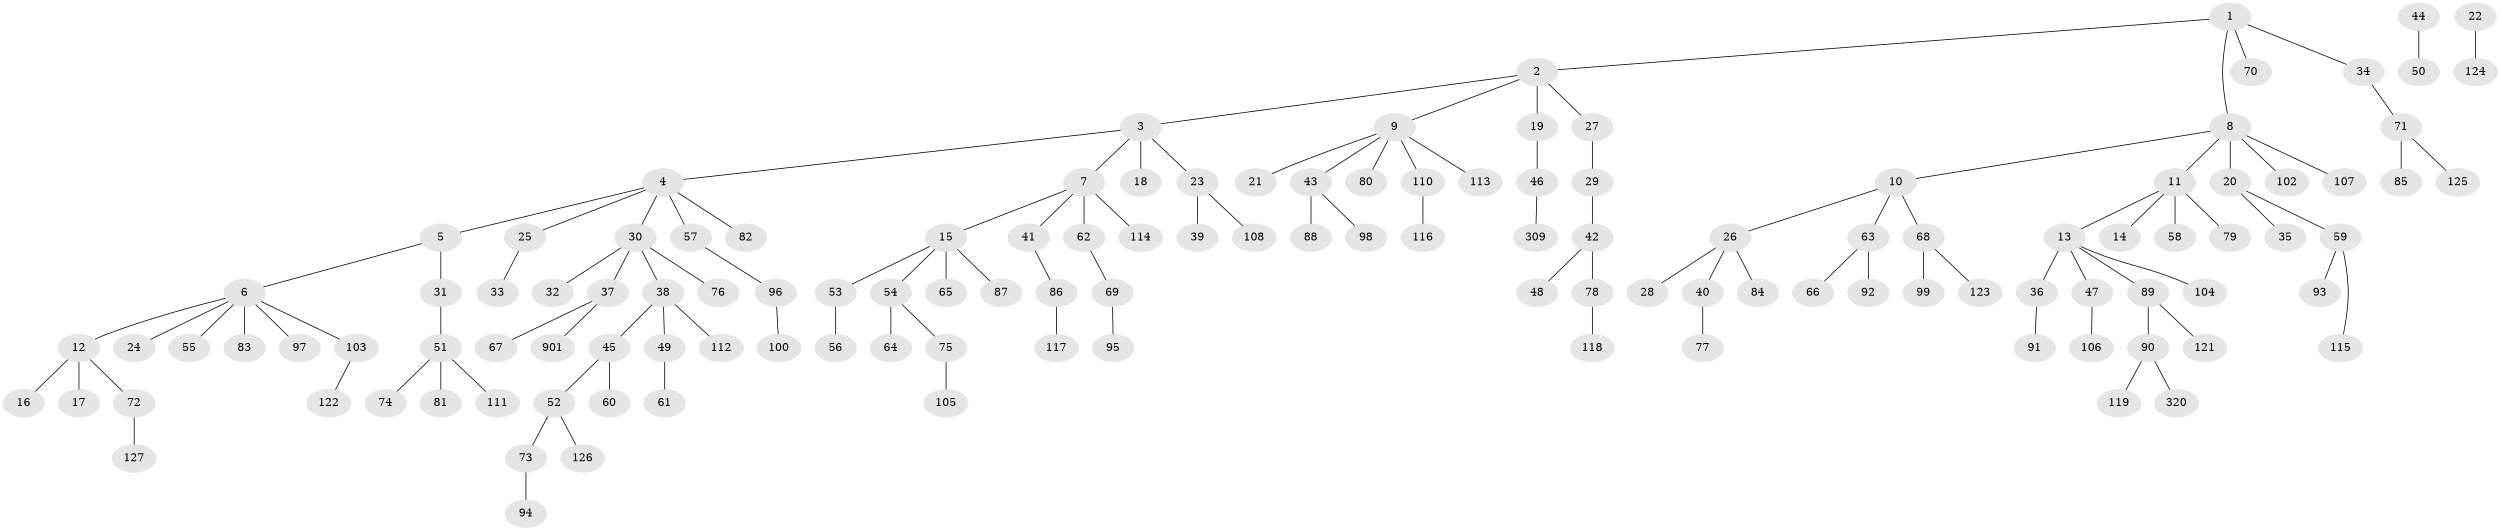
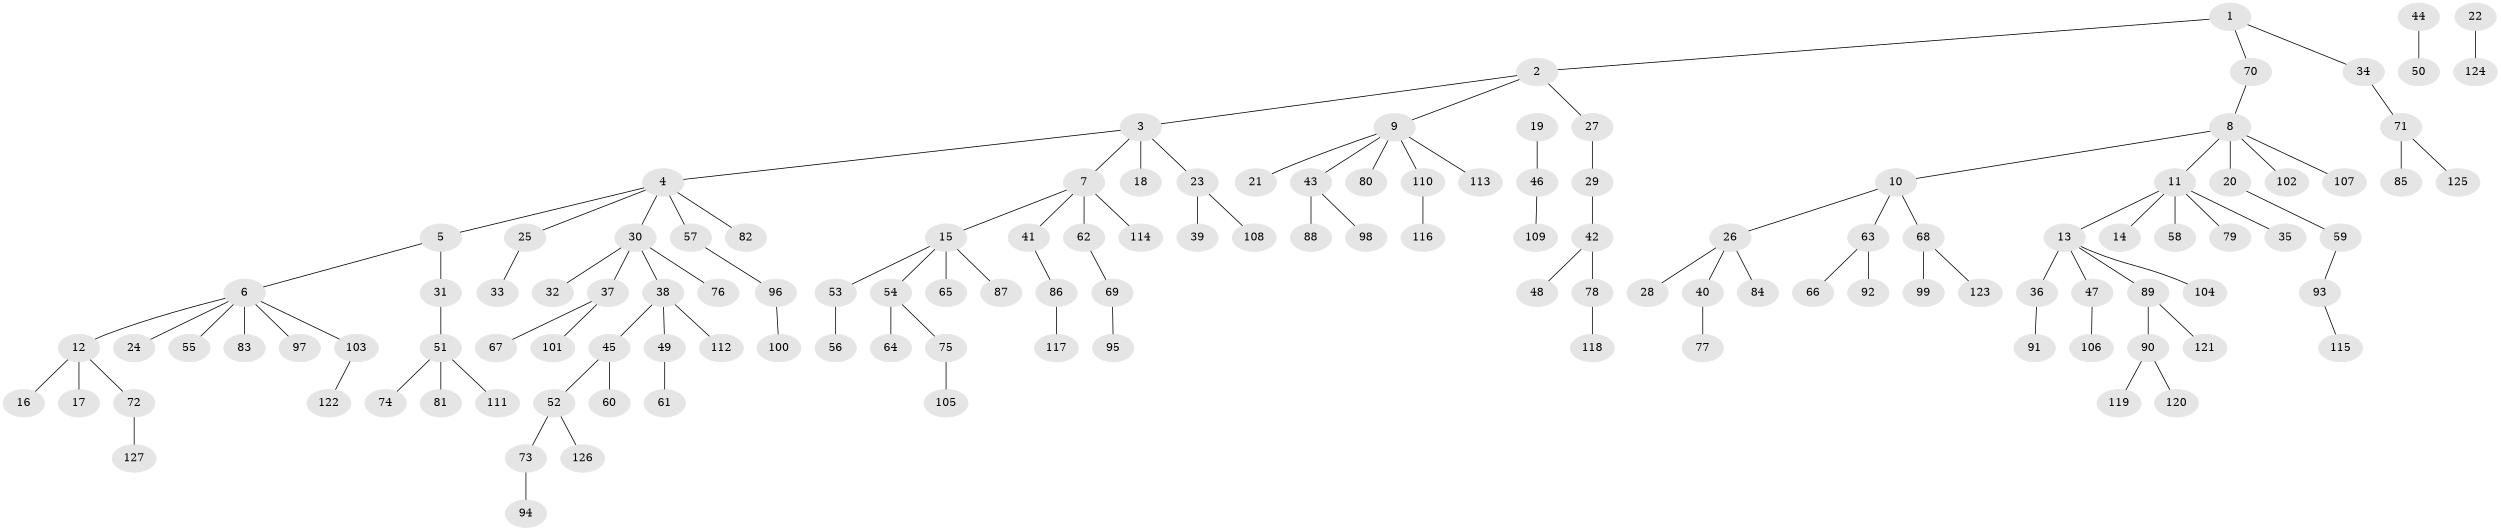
edge "1" -- "8": now "70" -- "8"
edge "2" -- "19": removed
edge "20" -- "35": now "11" -- "35"
node "309": label "309" -> "109"
edge "59" -- "115": now "93" -- "115"
node "901": label "901" -> "101"
node "320": label "320" -> "120"
